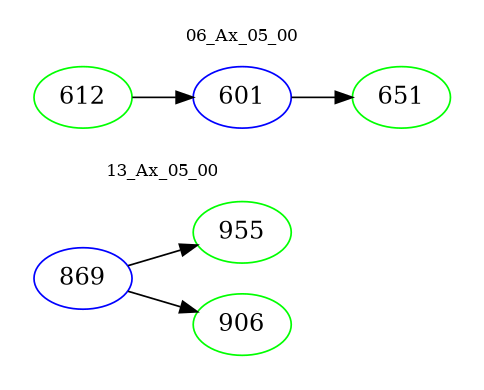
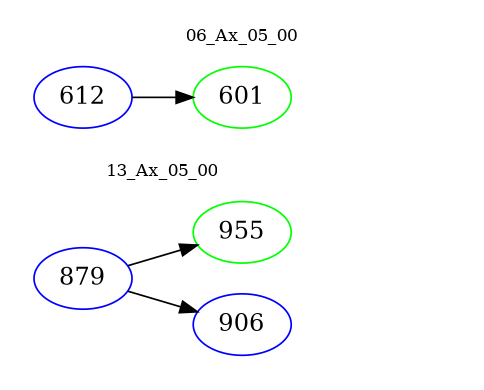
node "612": color green -> blue
node "601": color blue -> green
node "651": removed
node "869": label "869" -> "879"
node "906": color green -> blue
